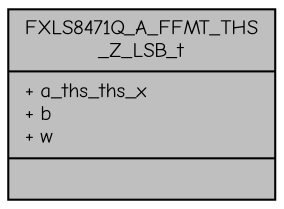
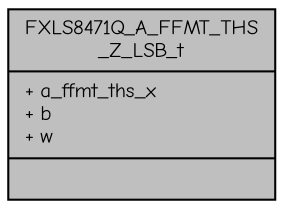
node "FXLS8471Q_A_FFMT_THS": text "+ a_ths_ths_x" -> "+ a_ffmt_ths_x"
